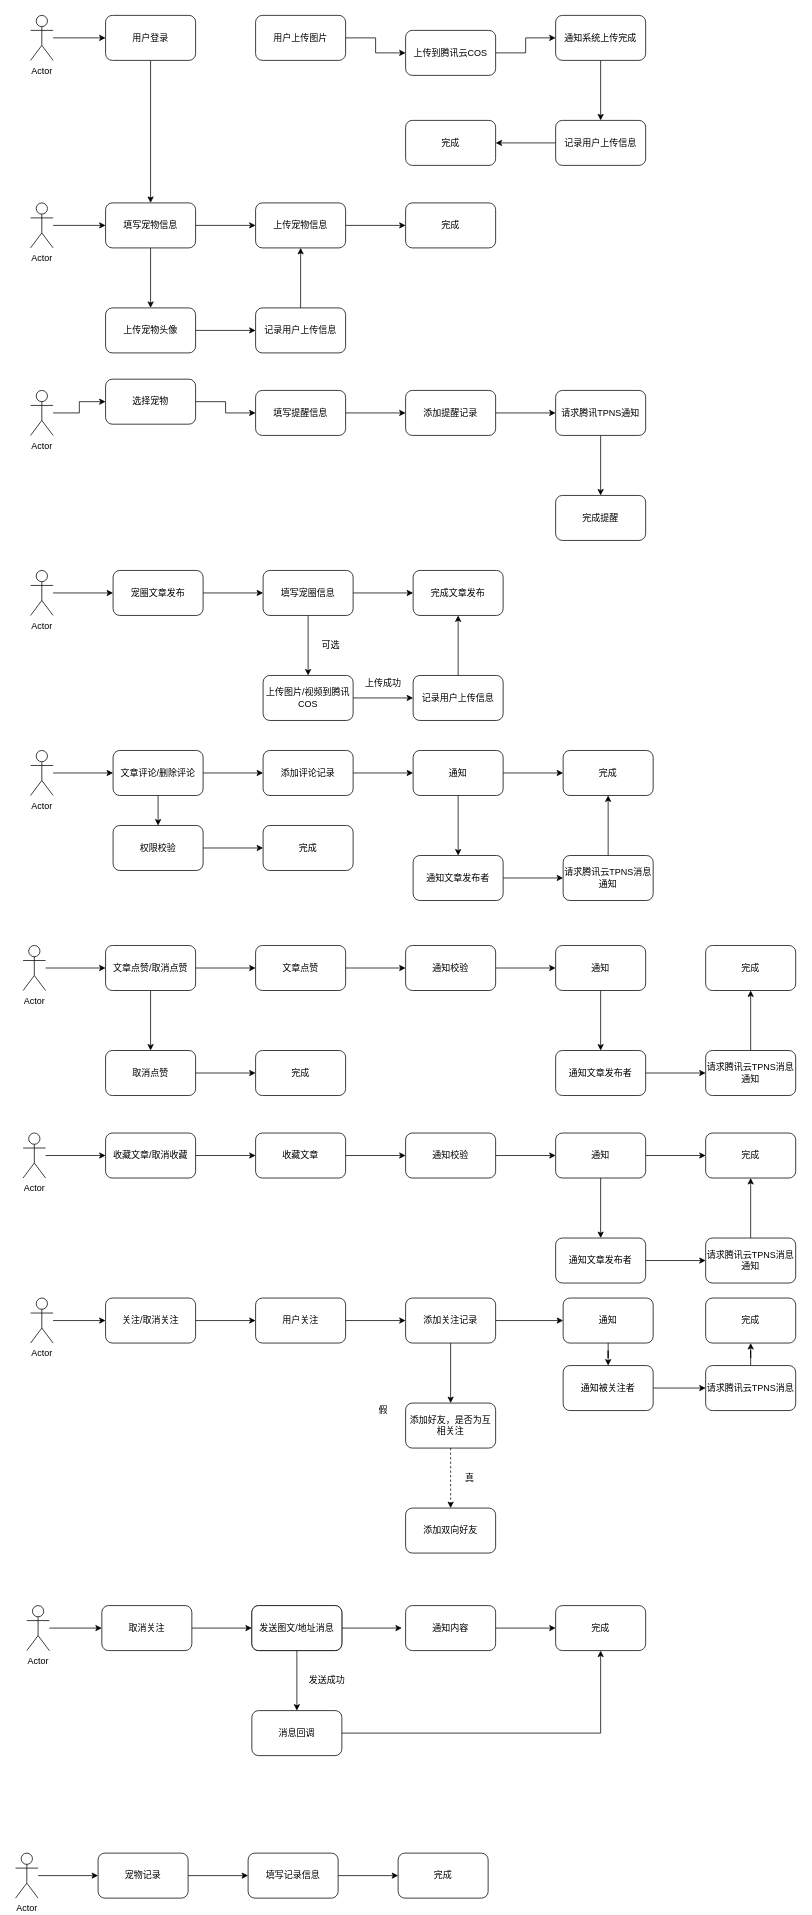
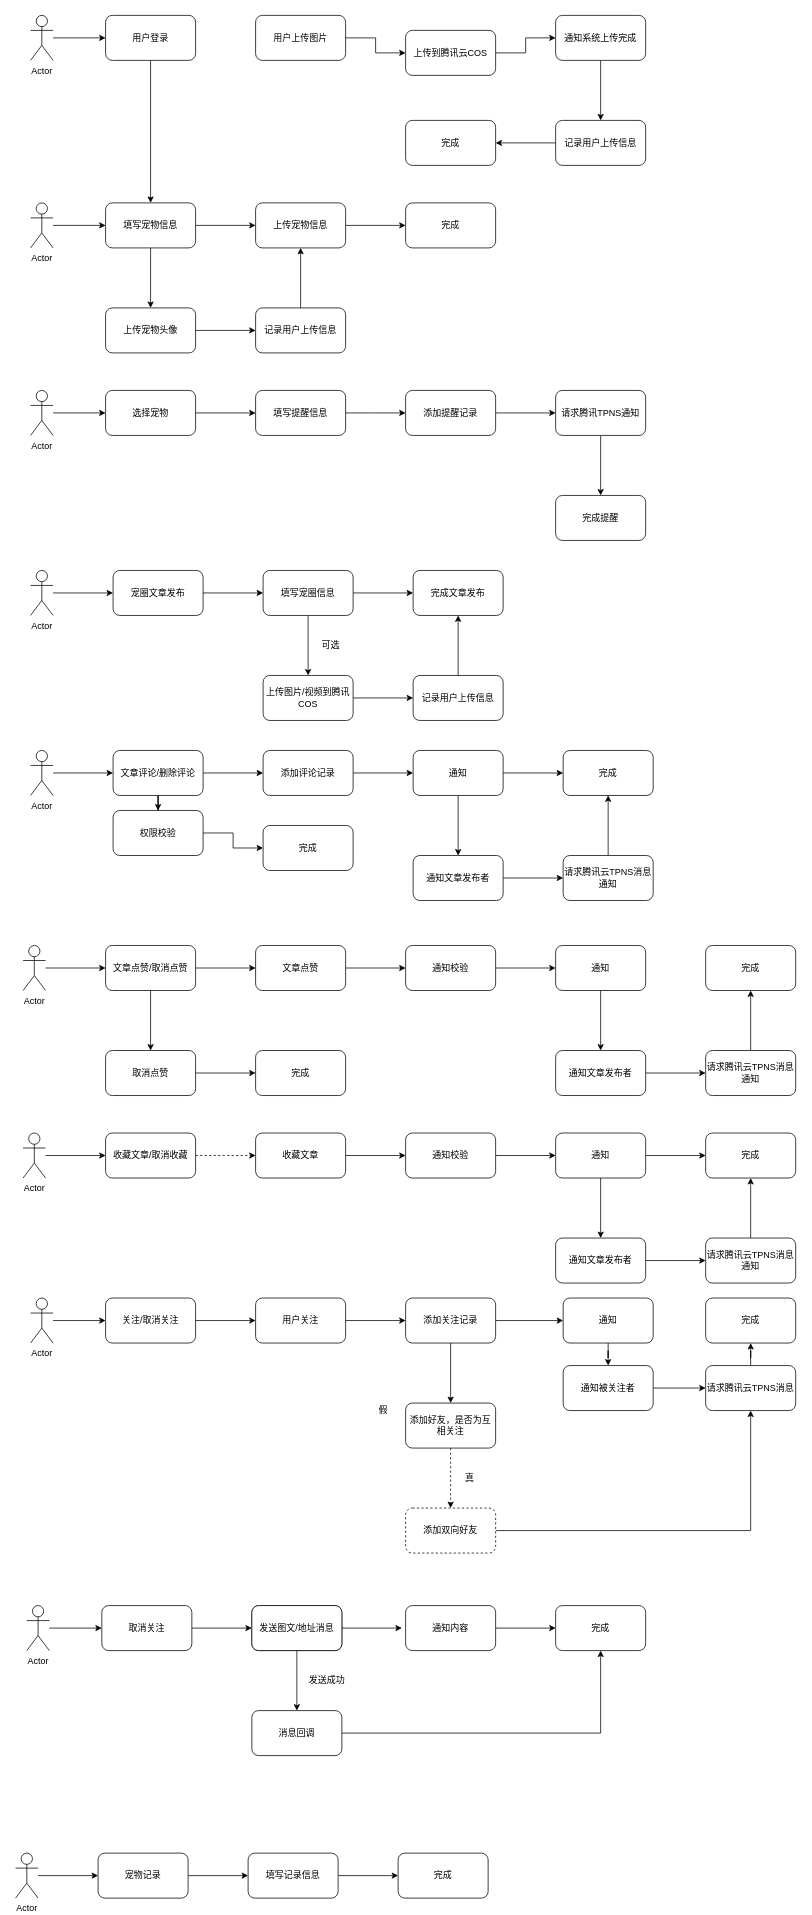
node "选择宠物": moved (150, 402) -> (150, 413)
node "上传成功": removed
node "权限校验": moved (158, 848) -> (158, 833)
edge "收藏文章/取消收藏" -> "收藏文章": style solid -> dashed
node "添加双向好友": style solid -> dashed
edge "添加双向好友" -> "请求腾讯云TPNS消息": added
